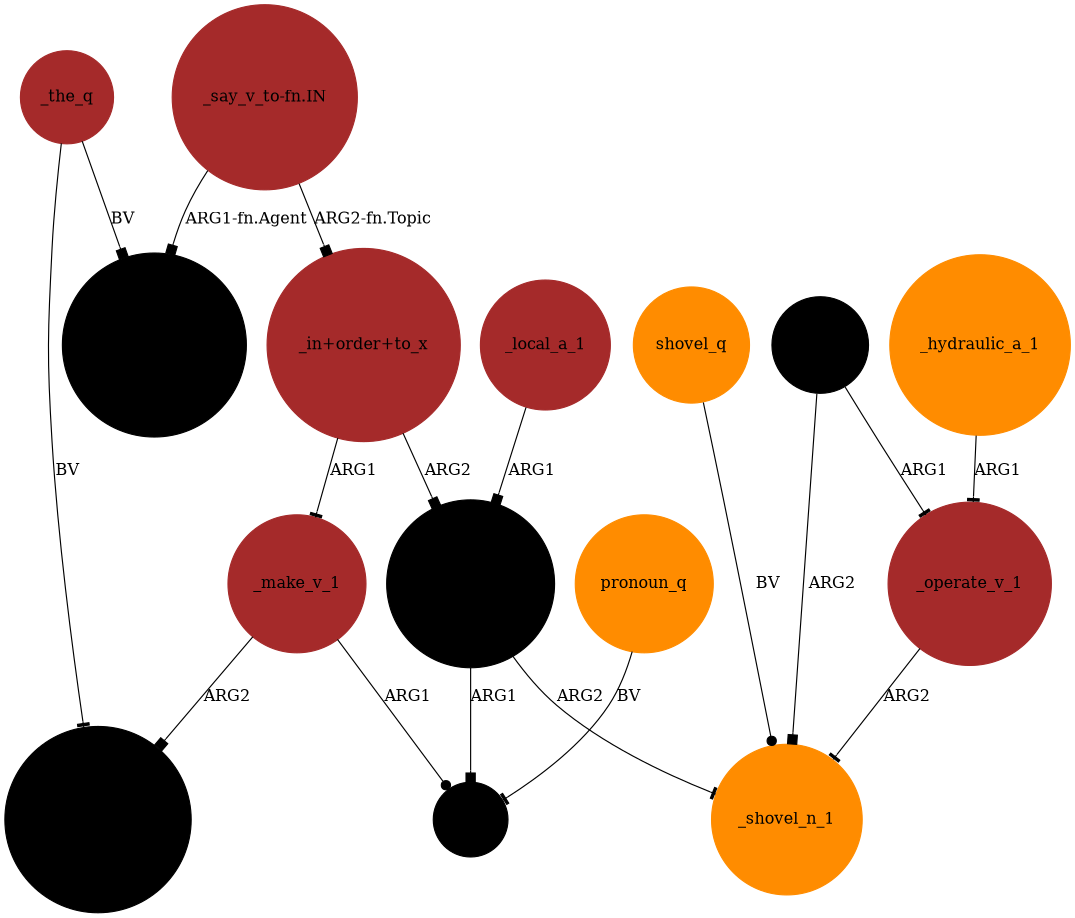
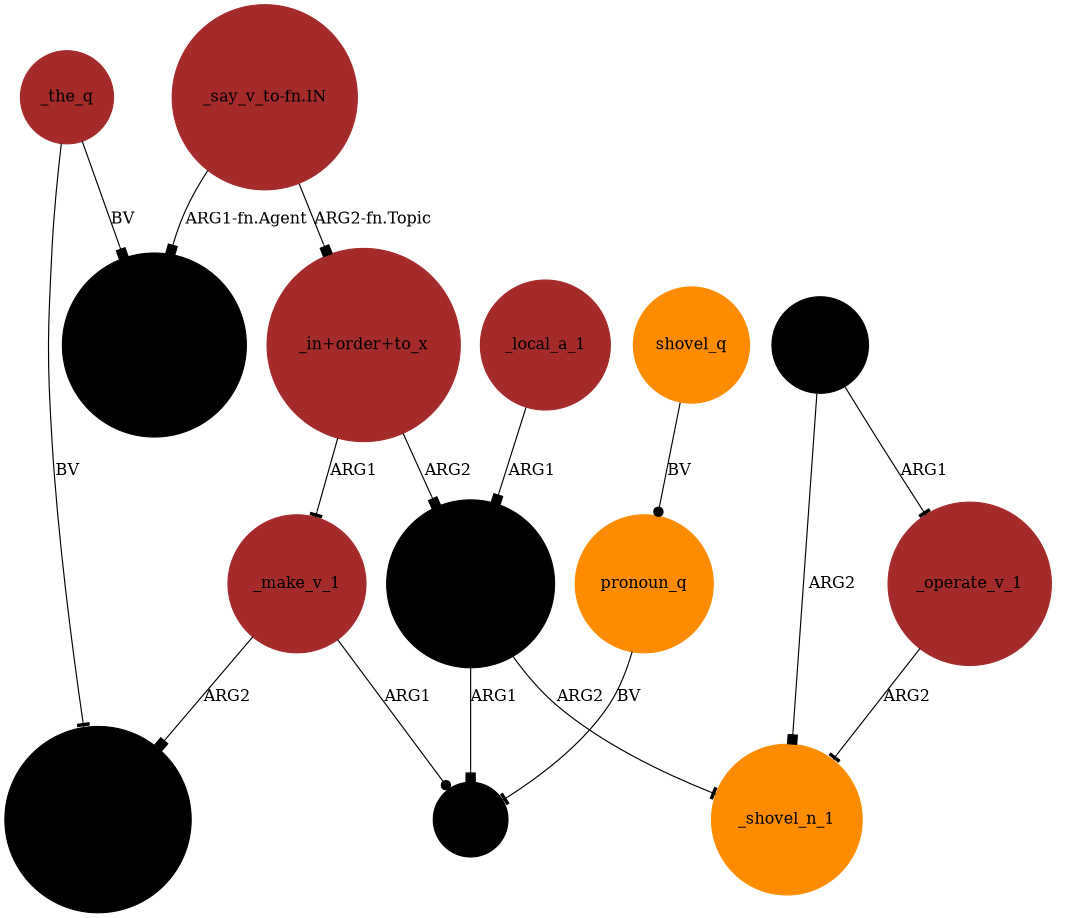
node "_hydraulic_a_1": removed
edge "shovel_q" -> "_shovel_n_1": now "shovel_q" -> "pronoun_q"
